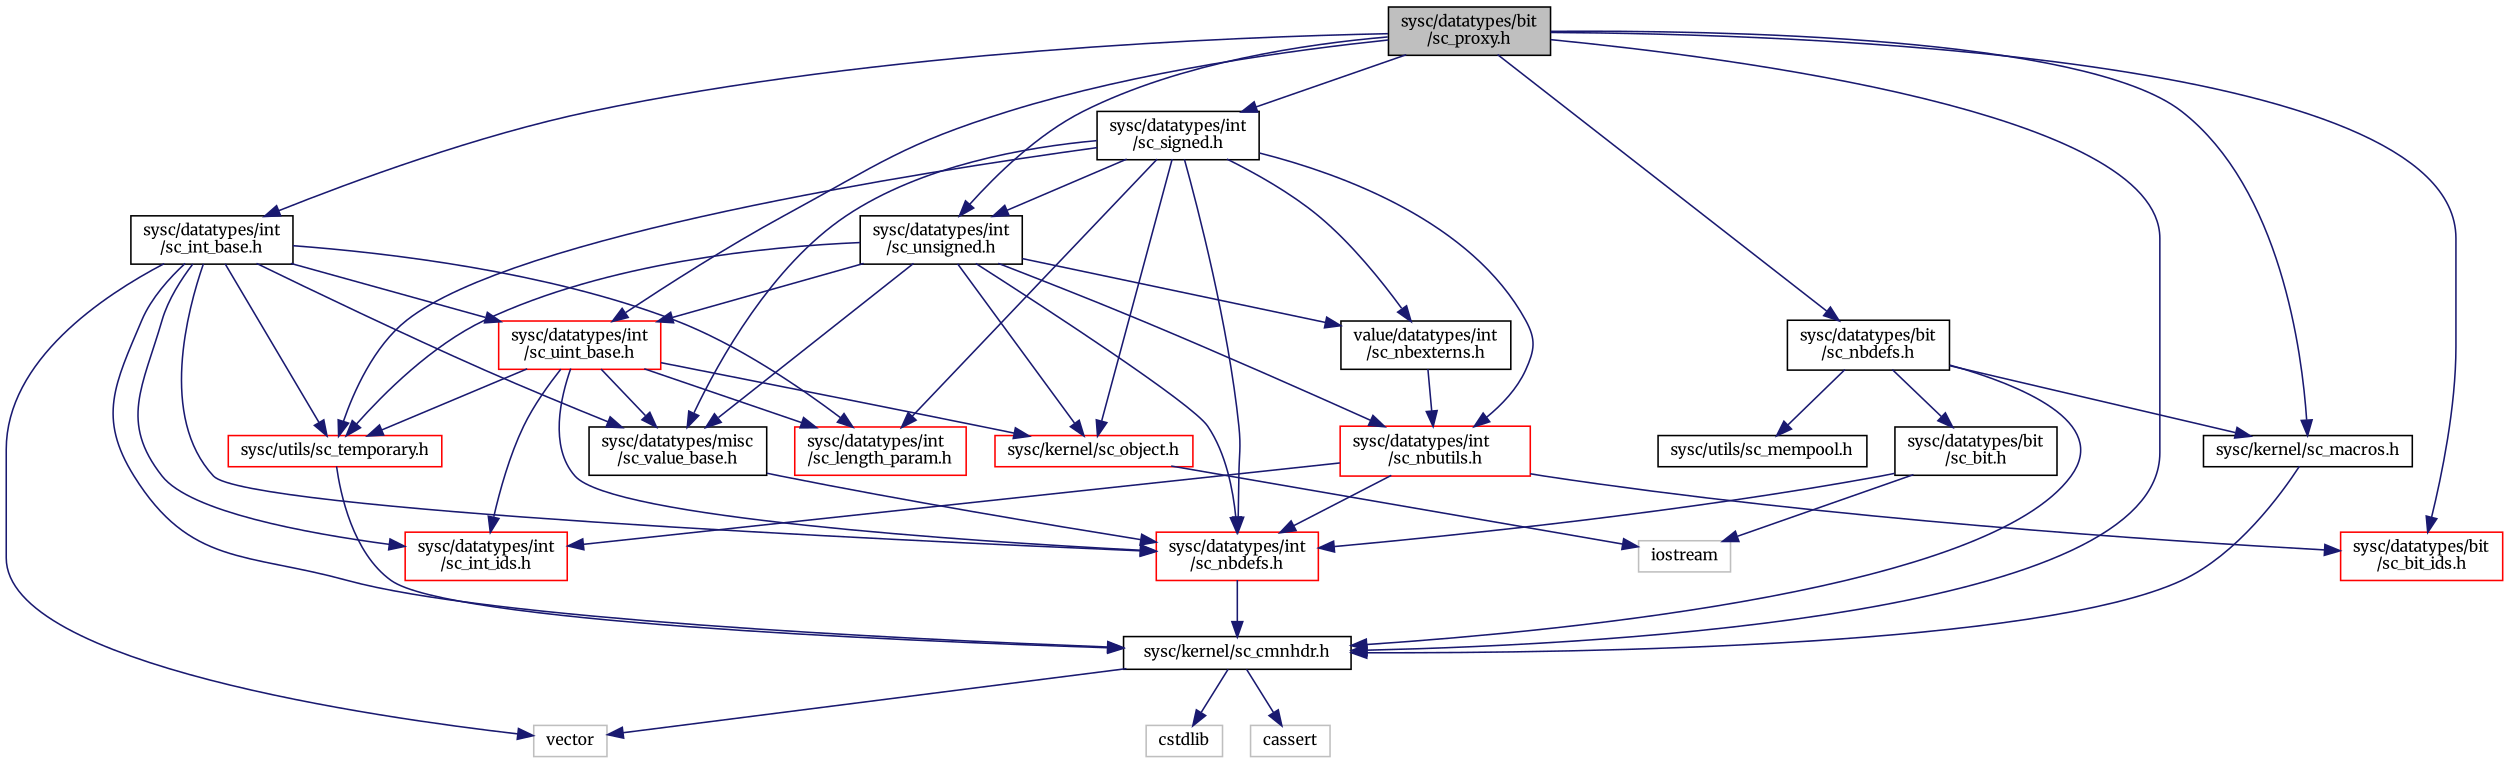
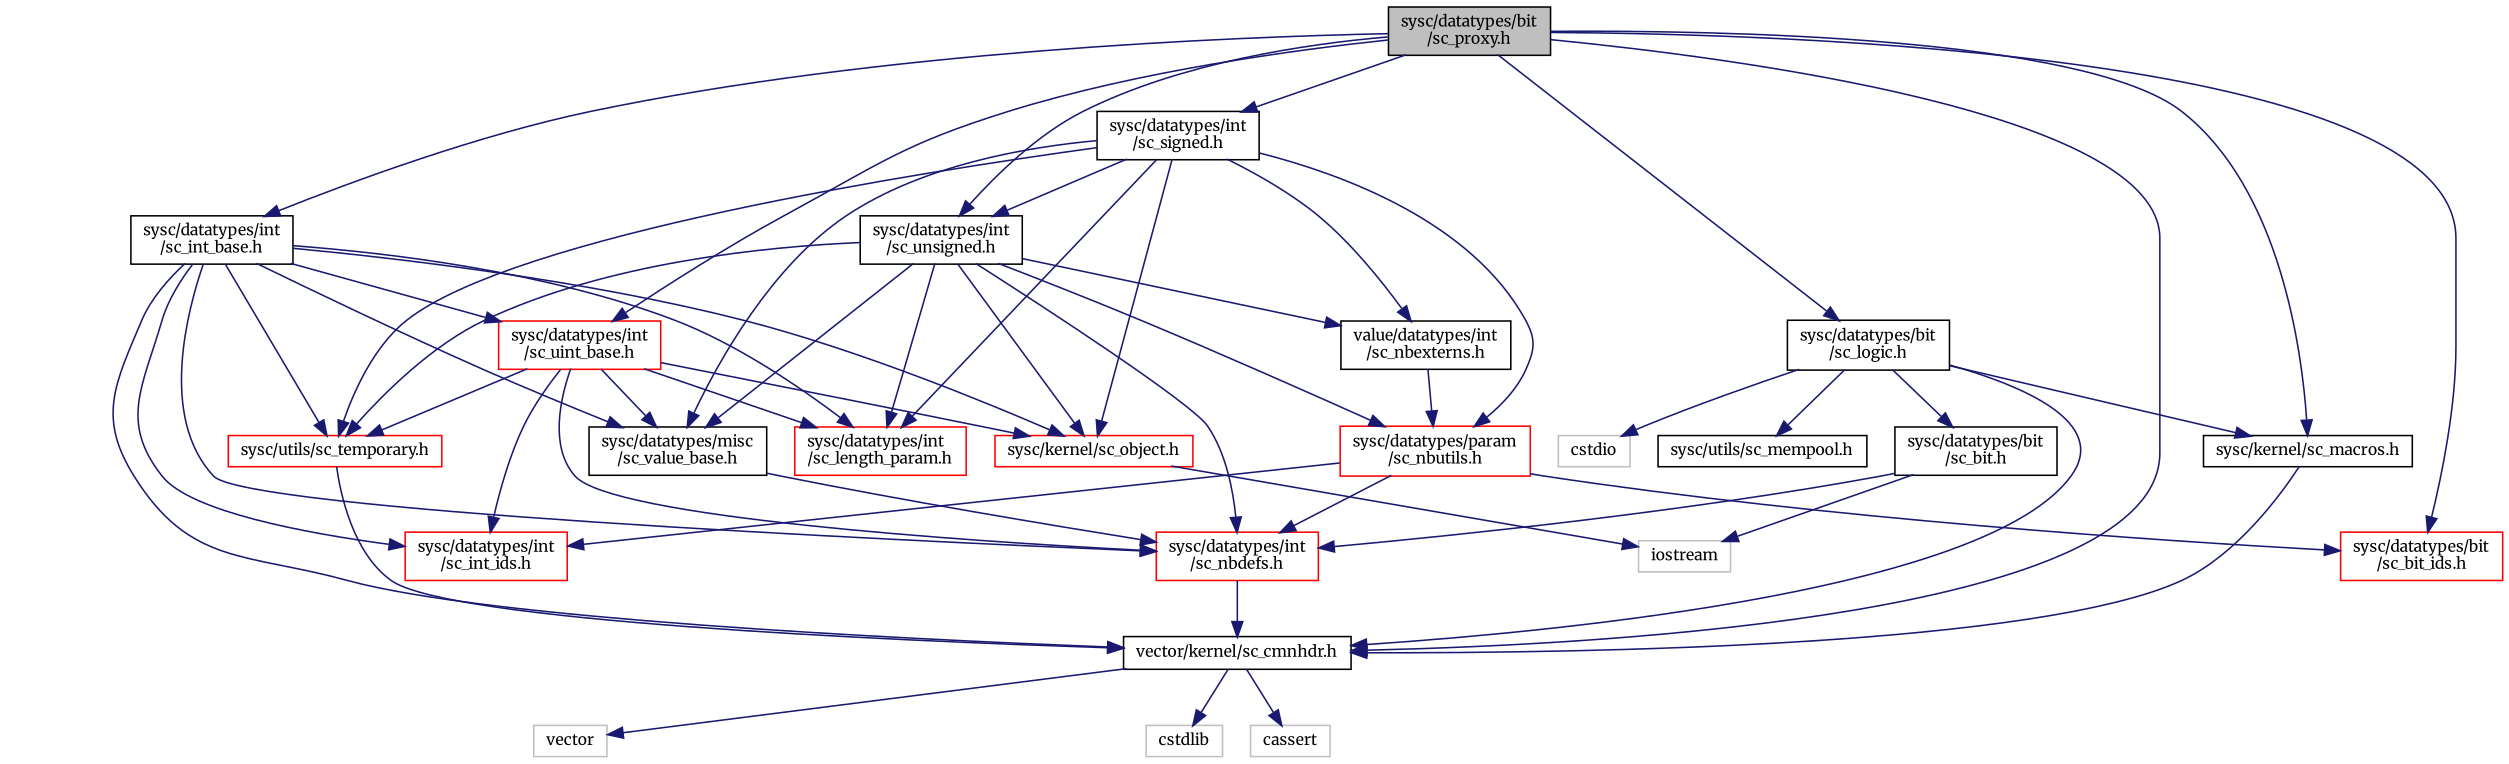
edge "sysc/datatypes/int /sc_unsigned.h" -> "sysc/datatypes/int /sc_uint_base.h": now "sysc/datatypes/int /sc_unsigned.h" -> "sysc/datatypes/int /sc_length_param.h"
edge "sysc/datatypes/int /sc_signed.h" -> "sysc/datatypes/int /sc_nbdefs.h": removed
node "sysc/datatypes/bit /sc_nbdefs.h": label "sysc/datatypes/bit /sc_nbdefs.h" -> "sysc/datatypes/bit /sc_logic.h"
node "sysc/datatypes/int /sc_nbutils.h": label "sysc/datatypes/int /sc_nbutils.h" -> "sysc/datatypes/param /sc_nbutils.h"
node "cstdio": added
edge "sysc/datatypes/int /sc_int_base.h" -> "vector": now "sysc/datatypes/int /sc_int_base.h" -> "sysc/kernel/sc_object.h"
node "sysc/kernel/sc_cmnhdr.h": label "sysc/kernel/sc_cmnhdr.h" -> "vector/kernel/sc_cmnhdr.h"
